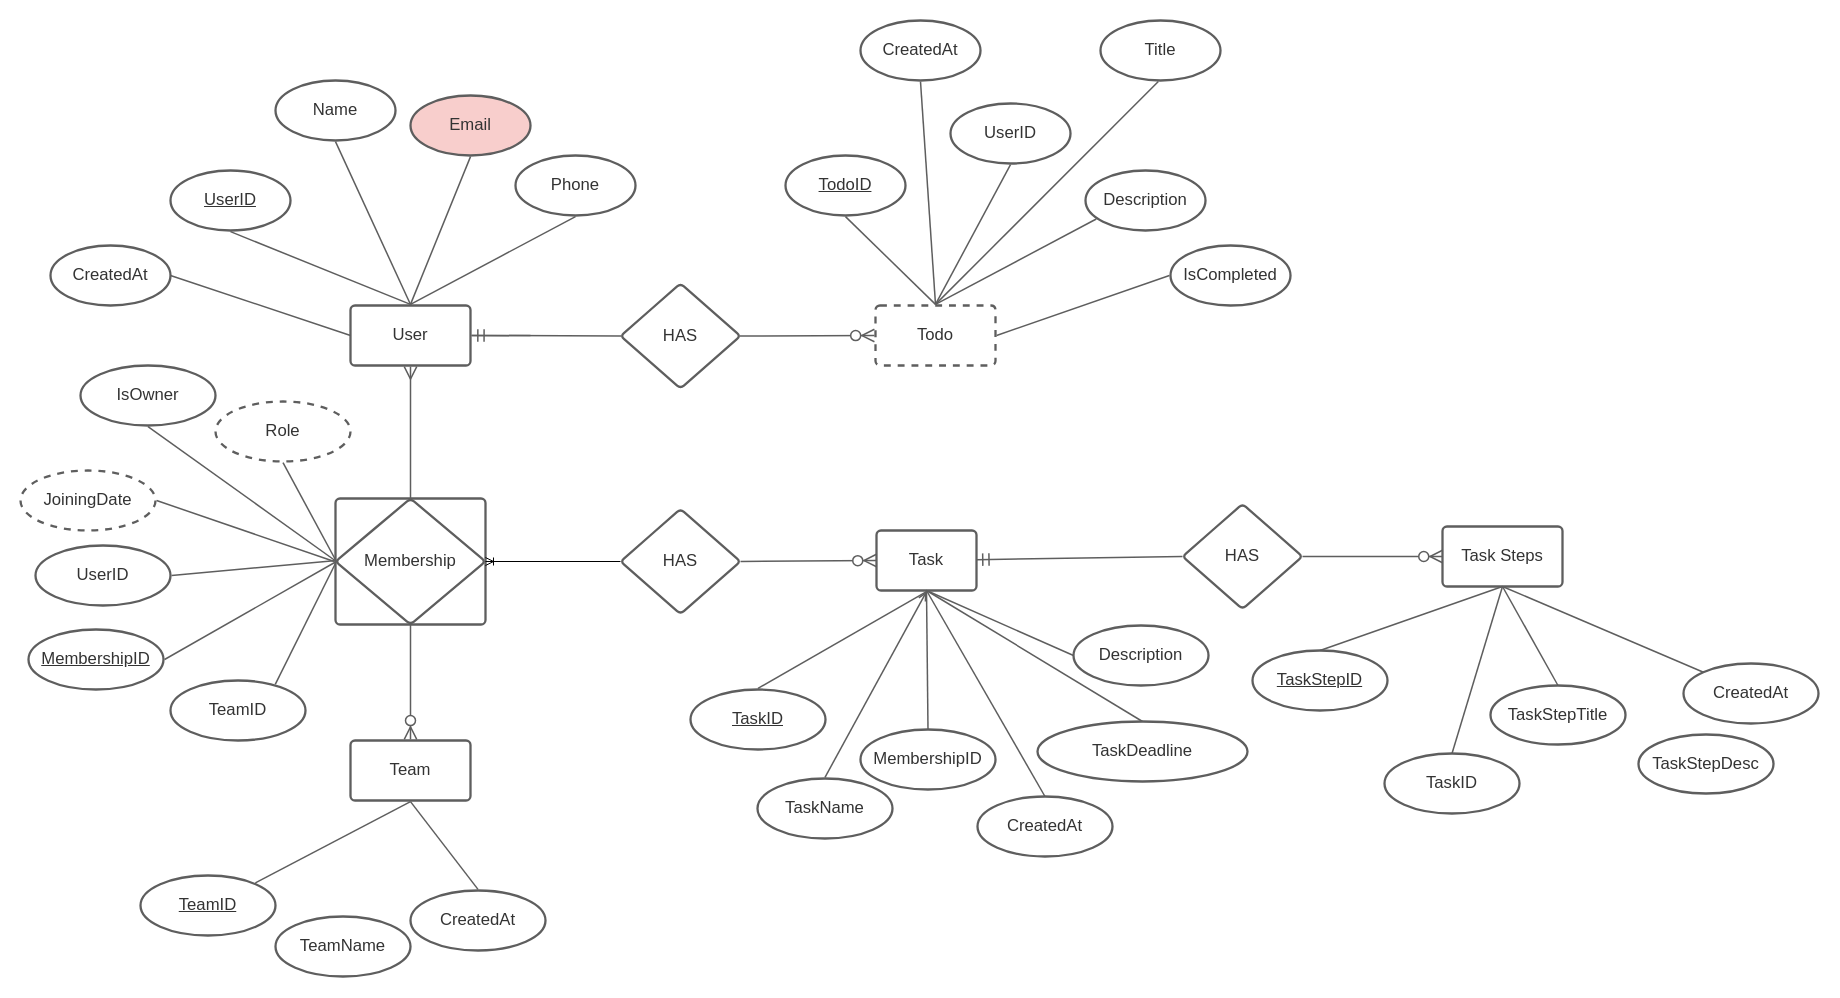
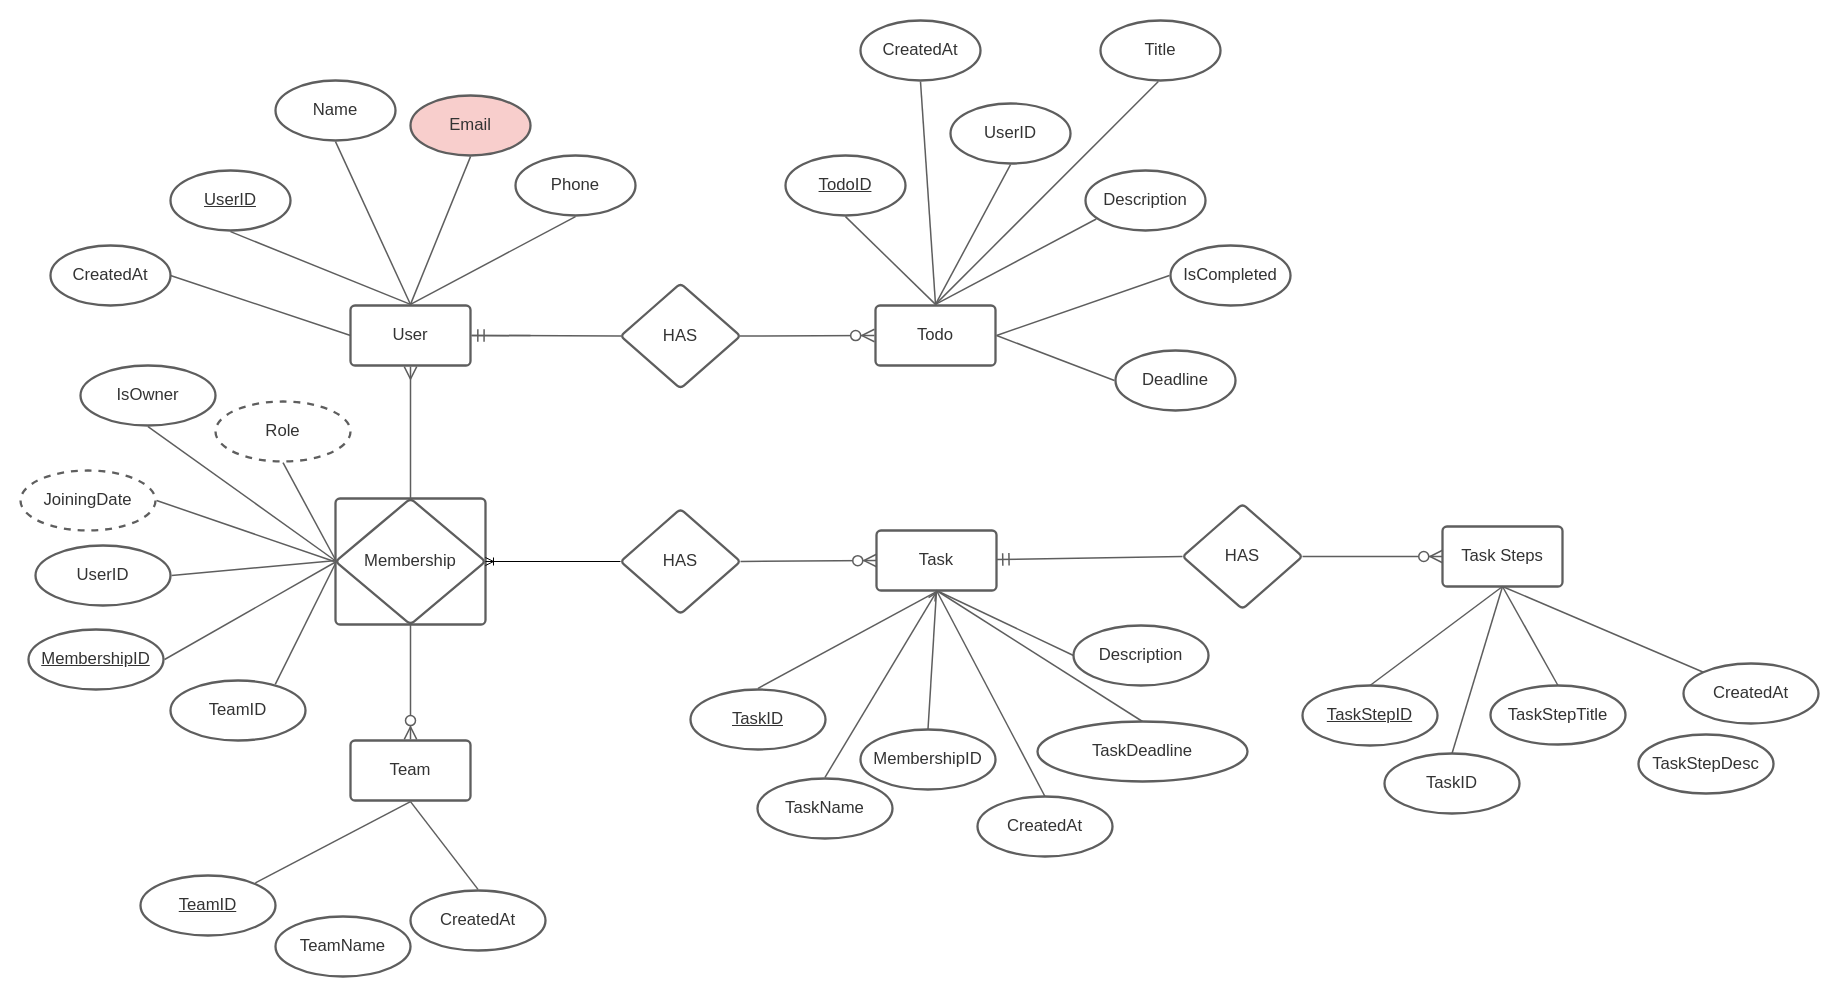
node "Todo": style dashed -> solid
edge "Todo" -- "Deadline": added
node "Deadline": added
node "Task": size 100x60 -> 120x60
node "TaskStepID": moved (1320, 681) -> (1370, 716)
